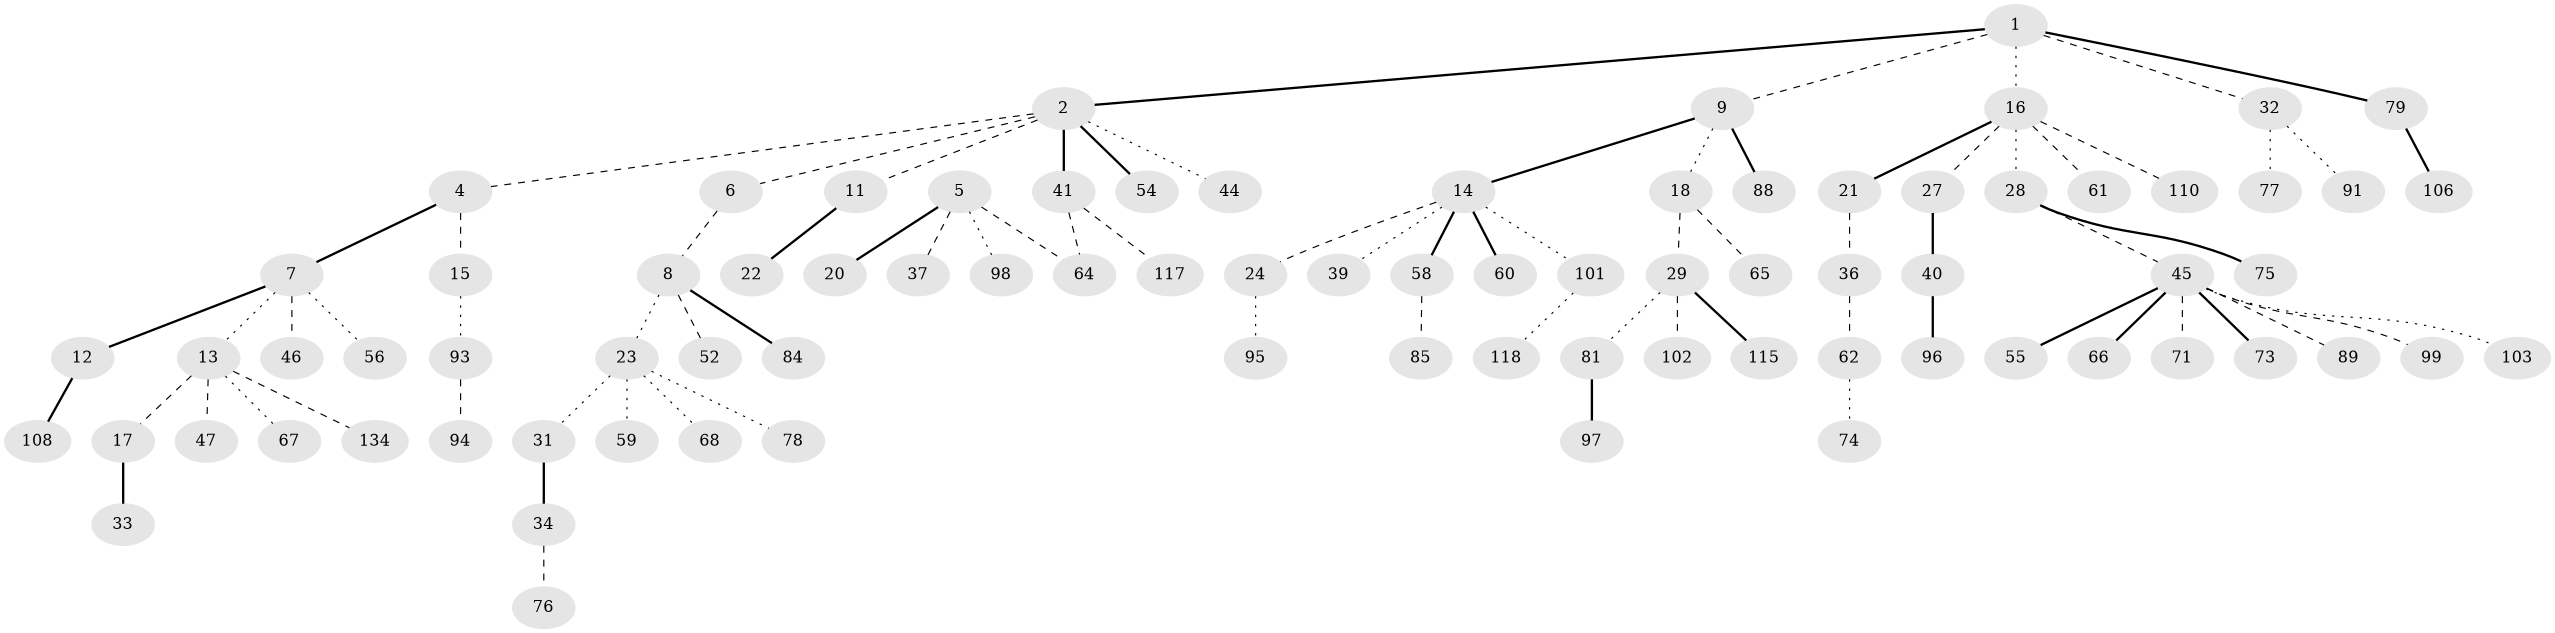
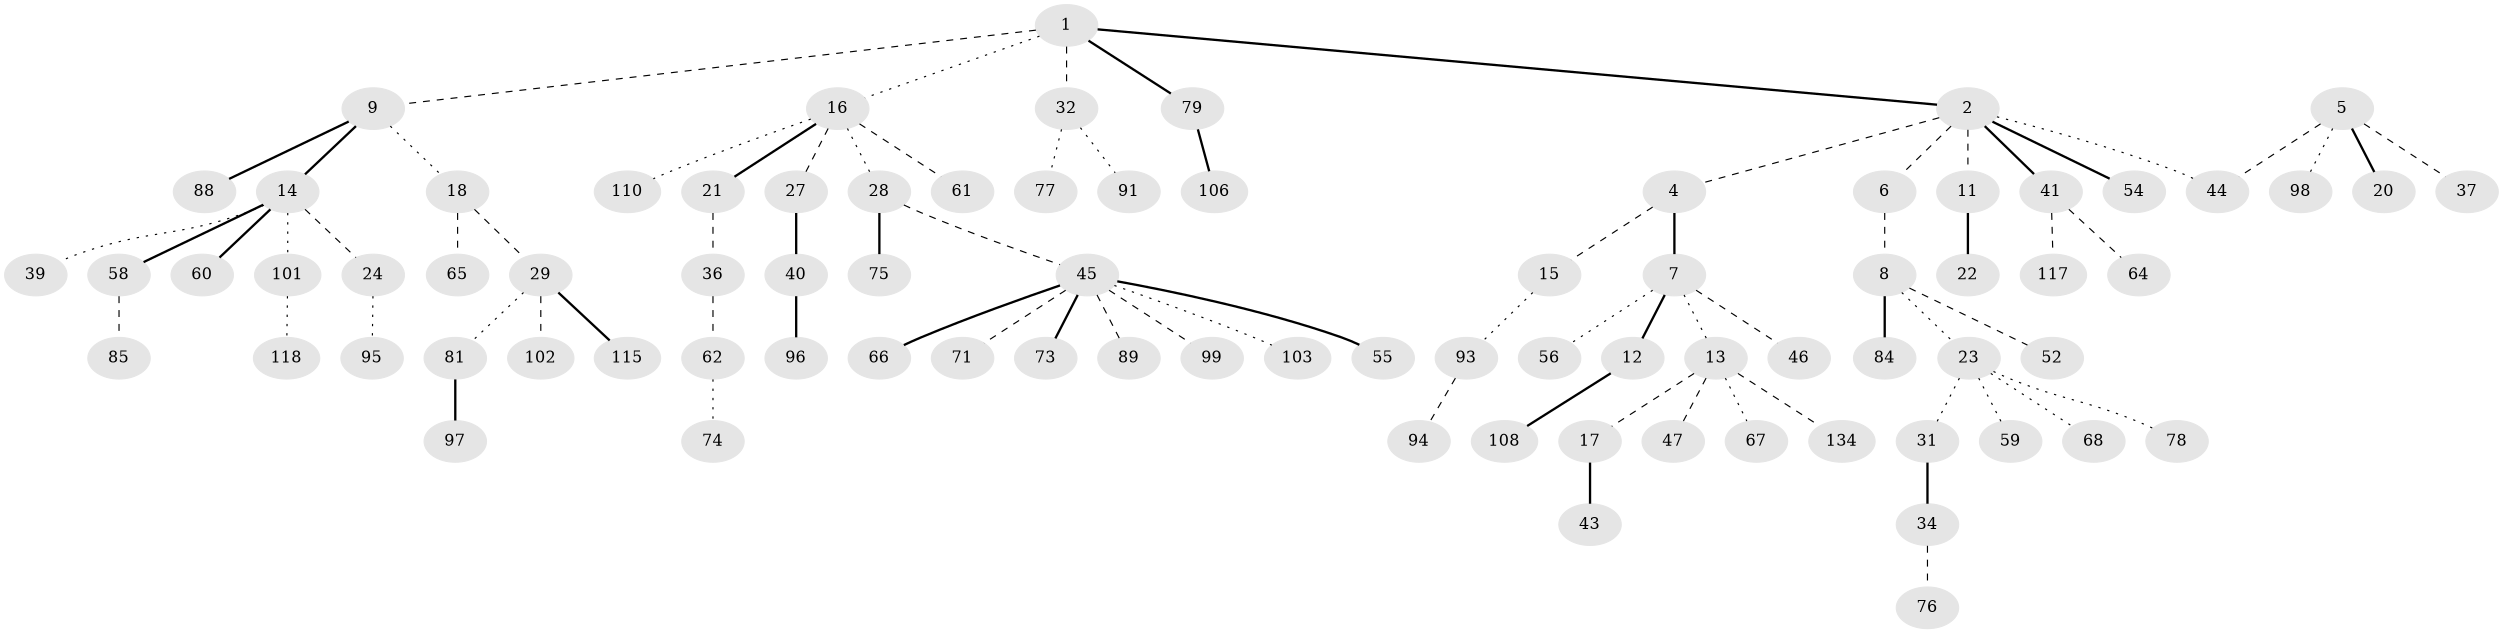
edge "16" -- "110": style dashed -> dotted
edge "5" -- "64": now "5" -- "44"
node "33": label "33" -> "43"
